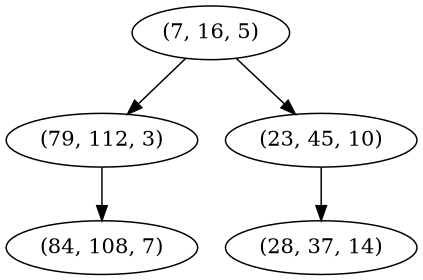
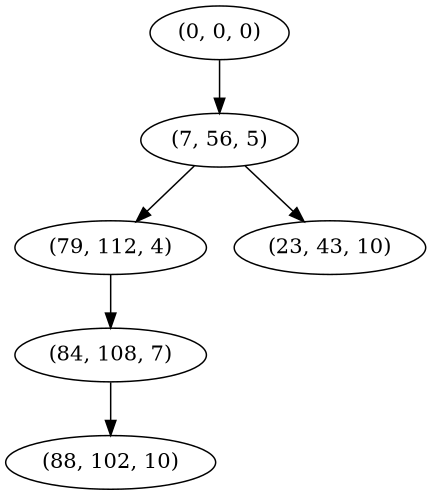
node "(7, 16, 5)": label "(7, 16, 5)" -> "(7, 56, 5)"
node "(0, 0, 0)": added
node "(79, 112, 3)": label "(79, 112, 3)" -> "(79, 112, 4)"
node "(23, 45, 10)": label "(23, 45, 10)" -> "(23, 43, 10)"
node "(28, 37, 14)": removed
node "(88, 102, 10)": added
